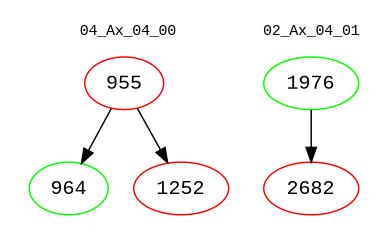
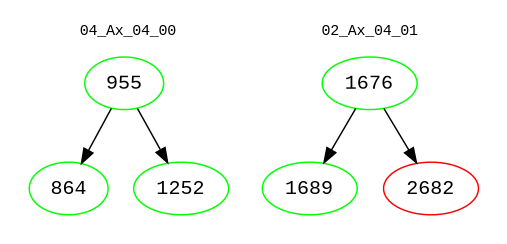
node "955": color red -> green
node "1976": label "1976" -> "1676"
node "964": label "964" -> "864"
node "1252": color red -> green
node "1689": added
